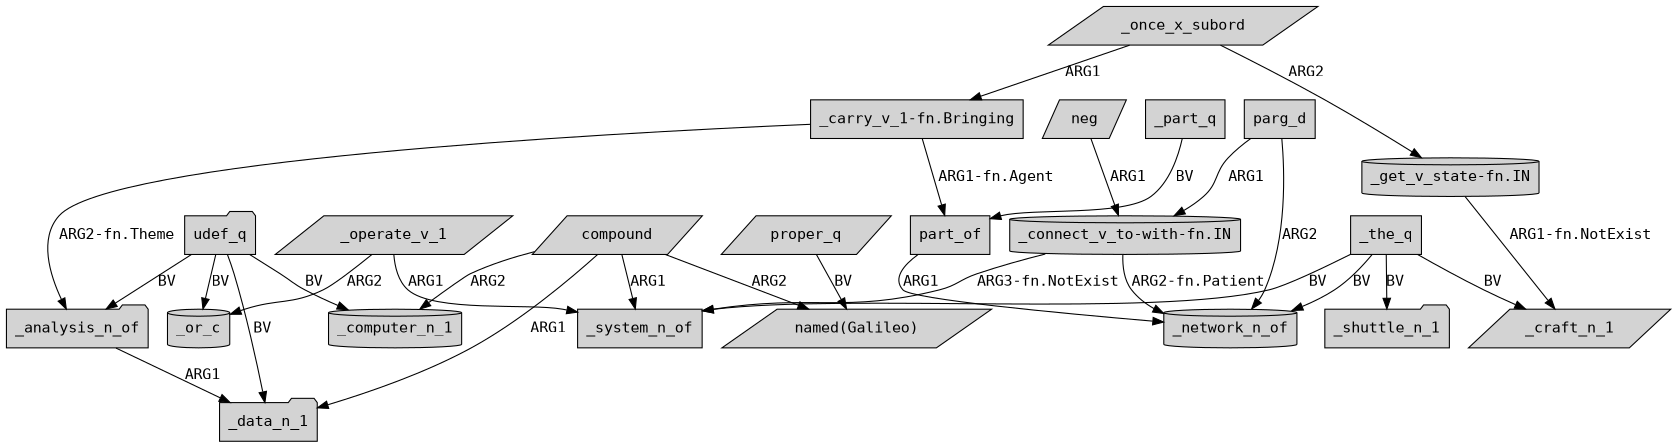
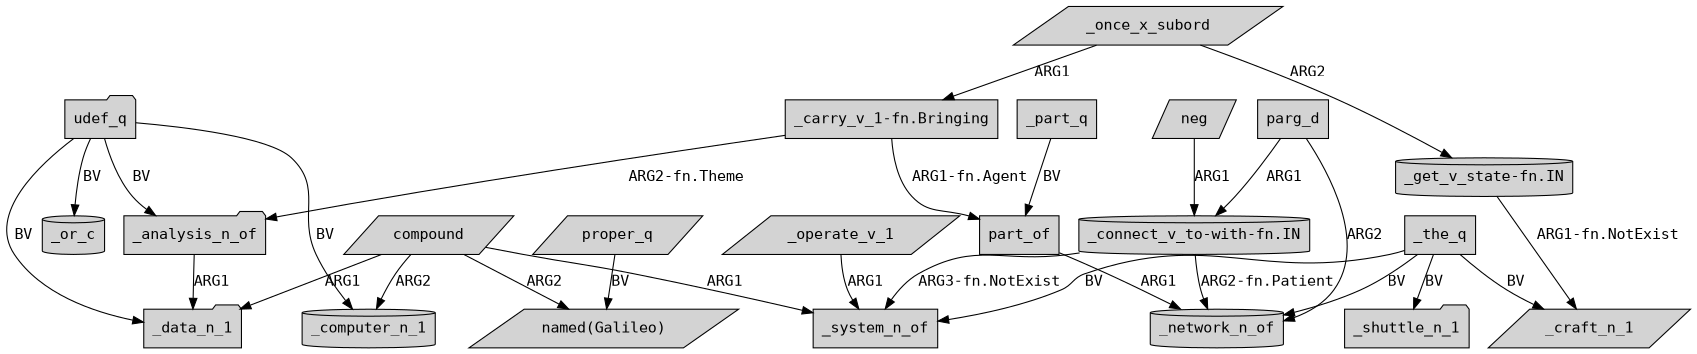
edge "_operate_v_1" -> "_or_c": removed, label "ARG2"
